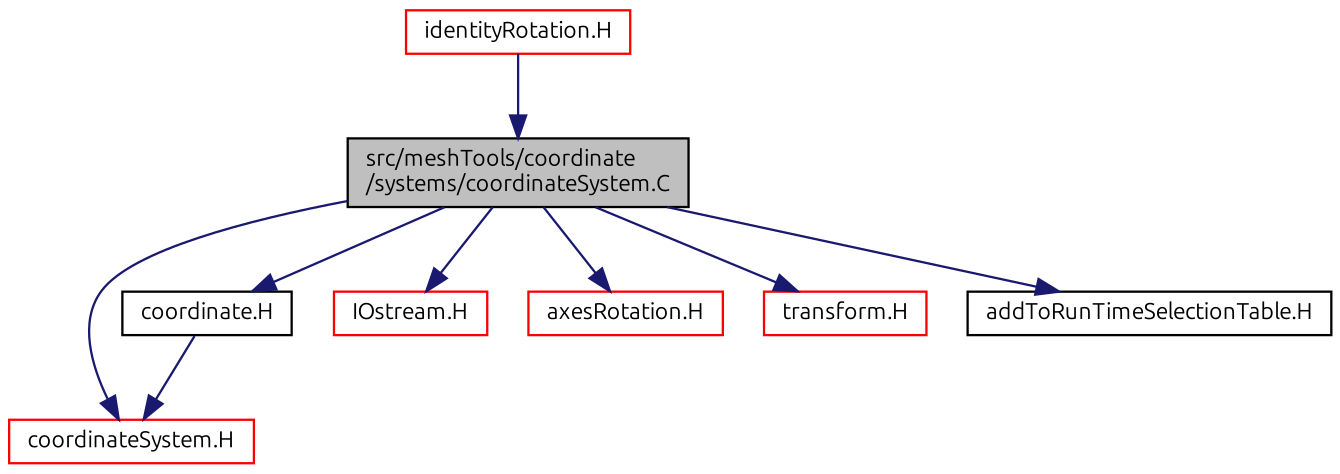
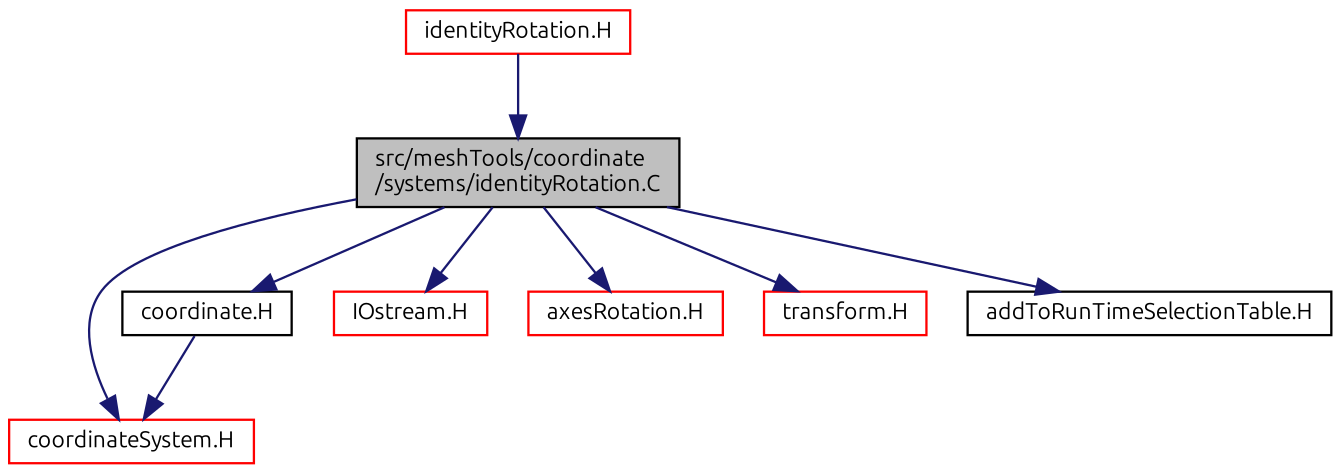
node "src/meshTools/coordinate /systems/coordinateSystem.C": label "src/meshTools/coordinate /systems/coordinateSystem.C" -> "src/meshTools/coordinate /systems/identityRotation.C"
